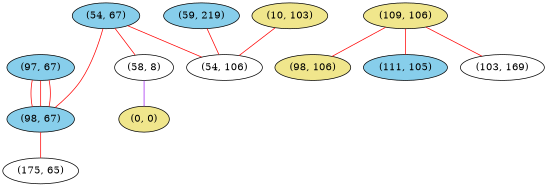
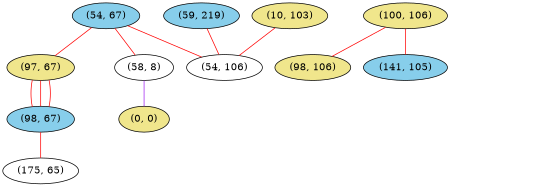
node "(109, 106)": label "(109, 106)" -> "(100, 106)"
node "(97, 67)": fillcolor skyblue -> khaki
node "(111, 105)": label "(111, 105)" -> "(141, 105)"
node "(103, 169)": removed
edge "(54, 67)" -- "(98, 67)": now "(54, 67)" -- "(97, 67)"
